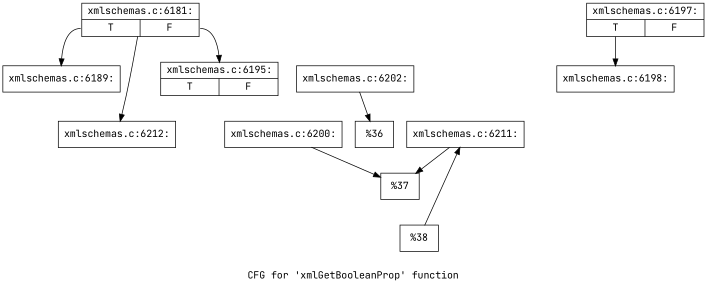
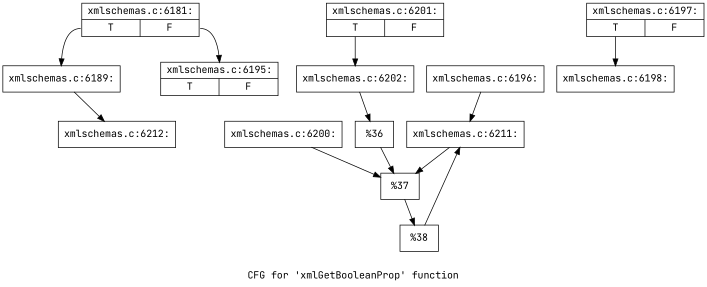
node "xmlschemas.c:6201:": added
edge "xmlschemas.c:6181:" -> "xmlschemas.c:6212:": now "xmlschemas.c:6189:" -> "xmlschemas.c:6212:"
node "xmlschemas.c:6196:": added
edge "%36" -> "%37": added
edge "%37" -> "%38": added
